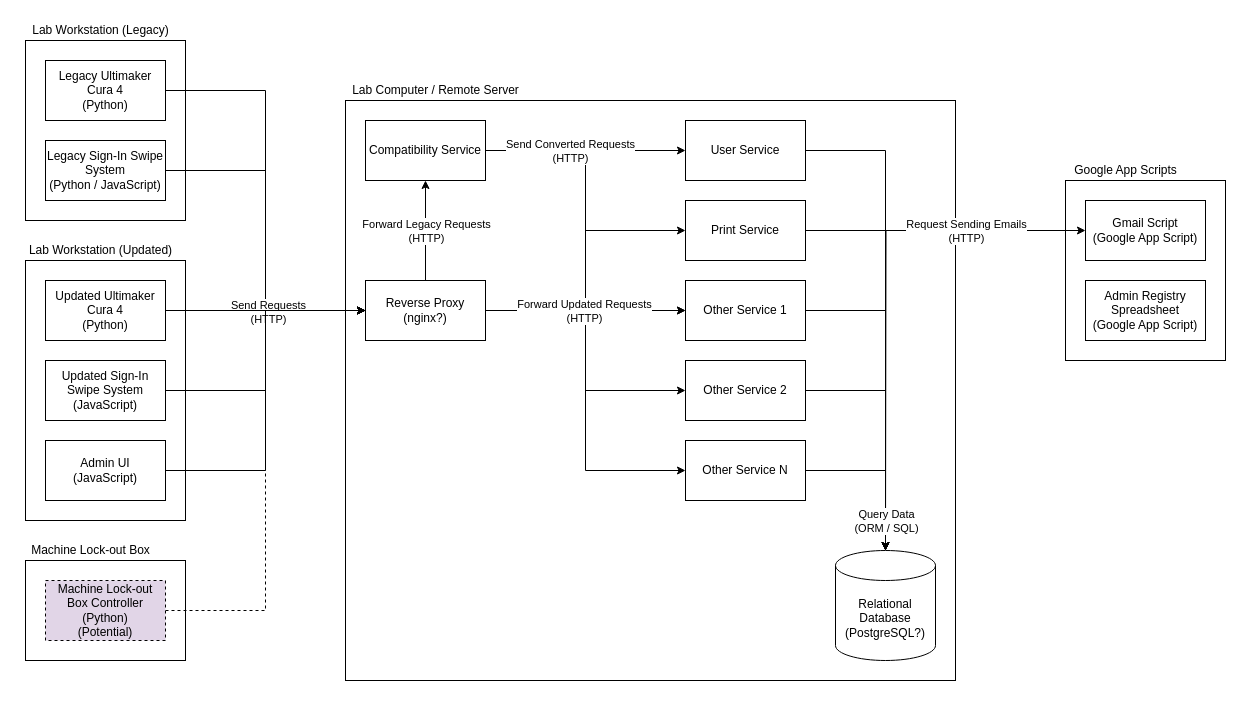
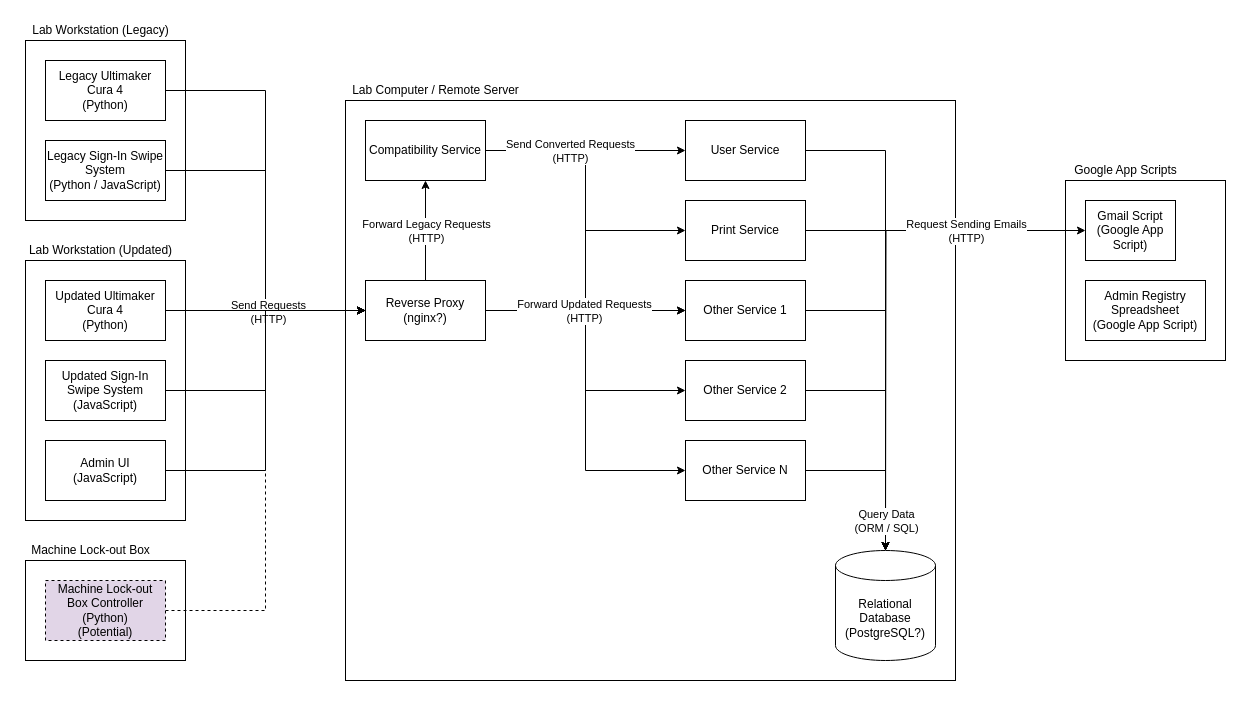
node "Gmail Script (Google App Script)": size 120x60 -> 90x60
